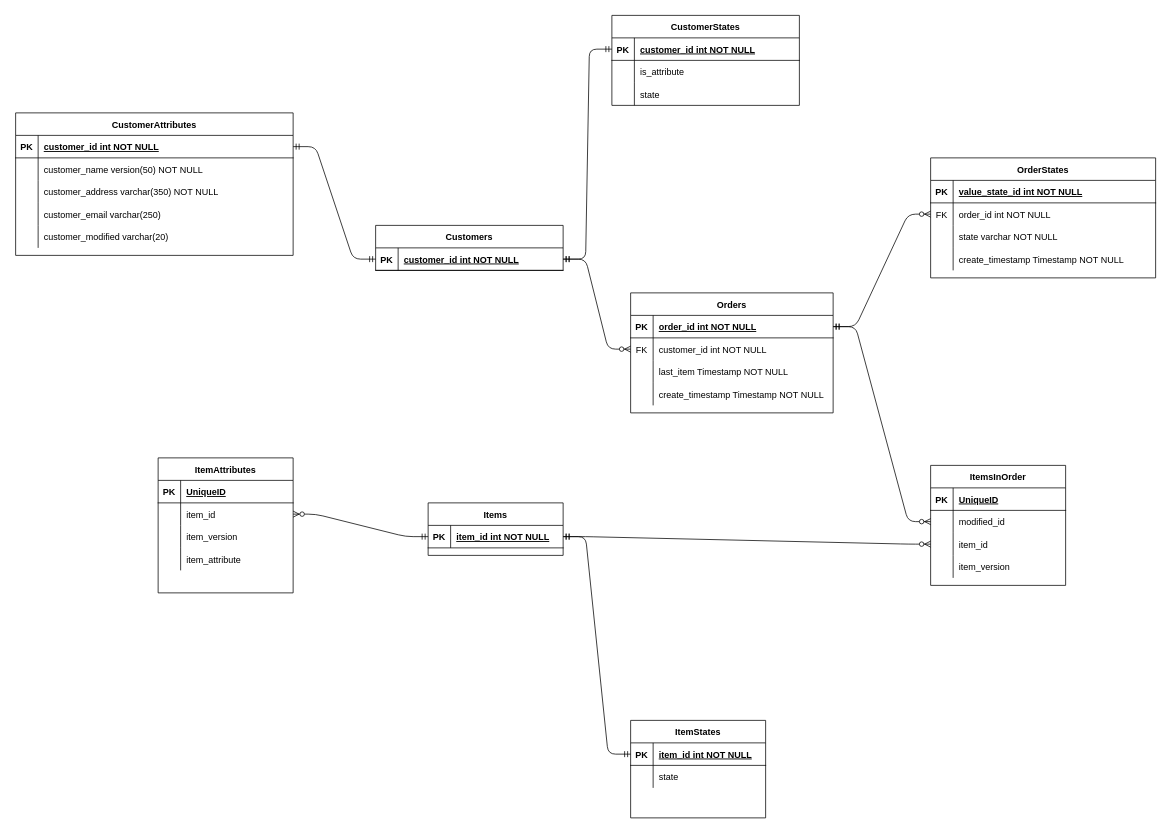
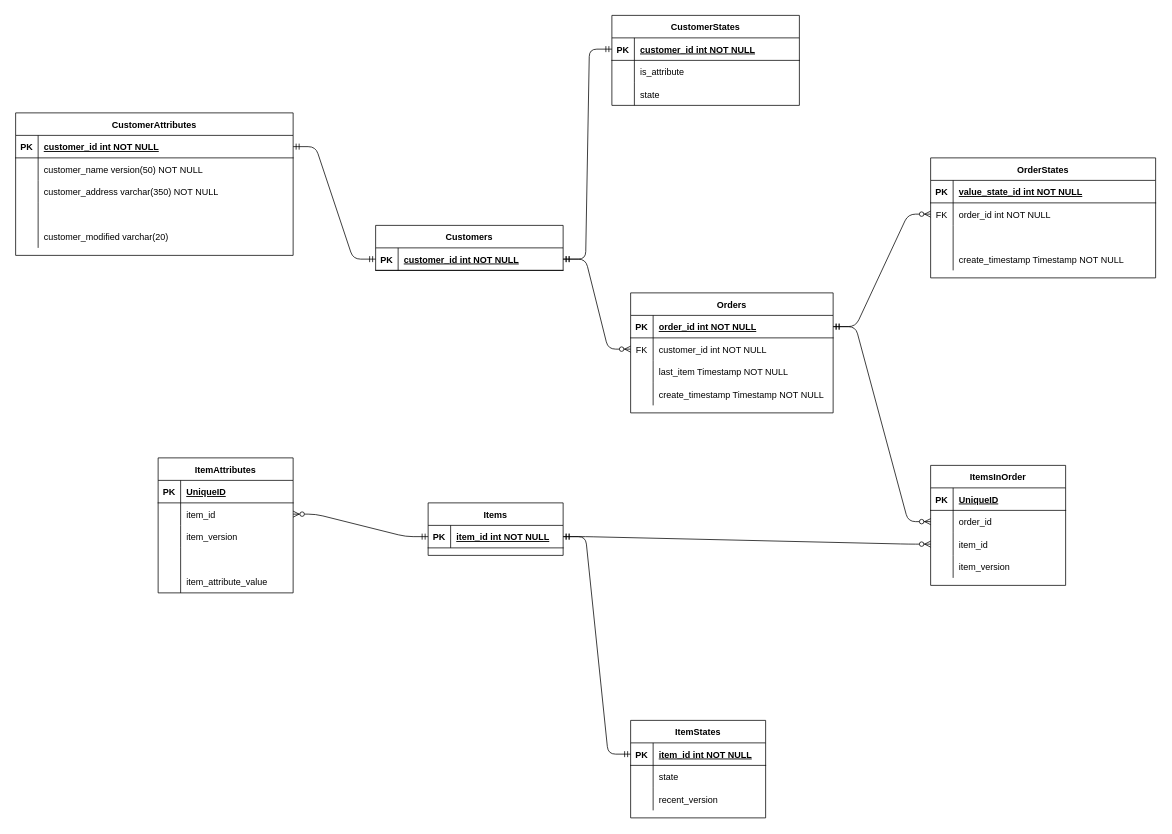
node "customer_email varchar(250)": removed
node "state varchar NOT NULL": removed
node "modified_id": label "modified_id" -> "order_id"
node "item_attribute": removed
node "item_attribute_value": added
node "recent_version": added
